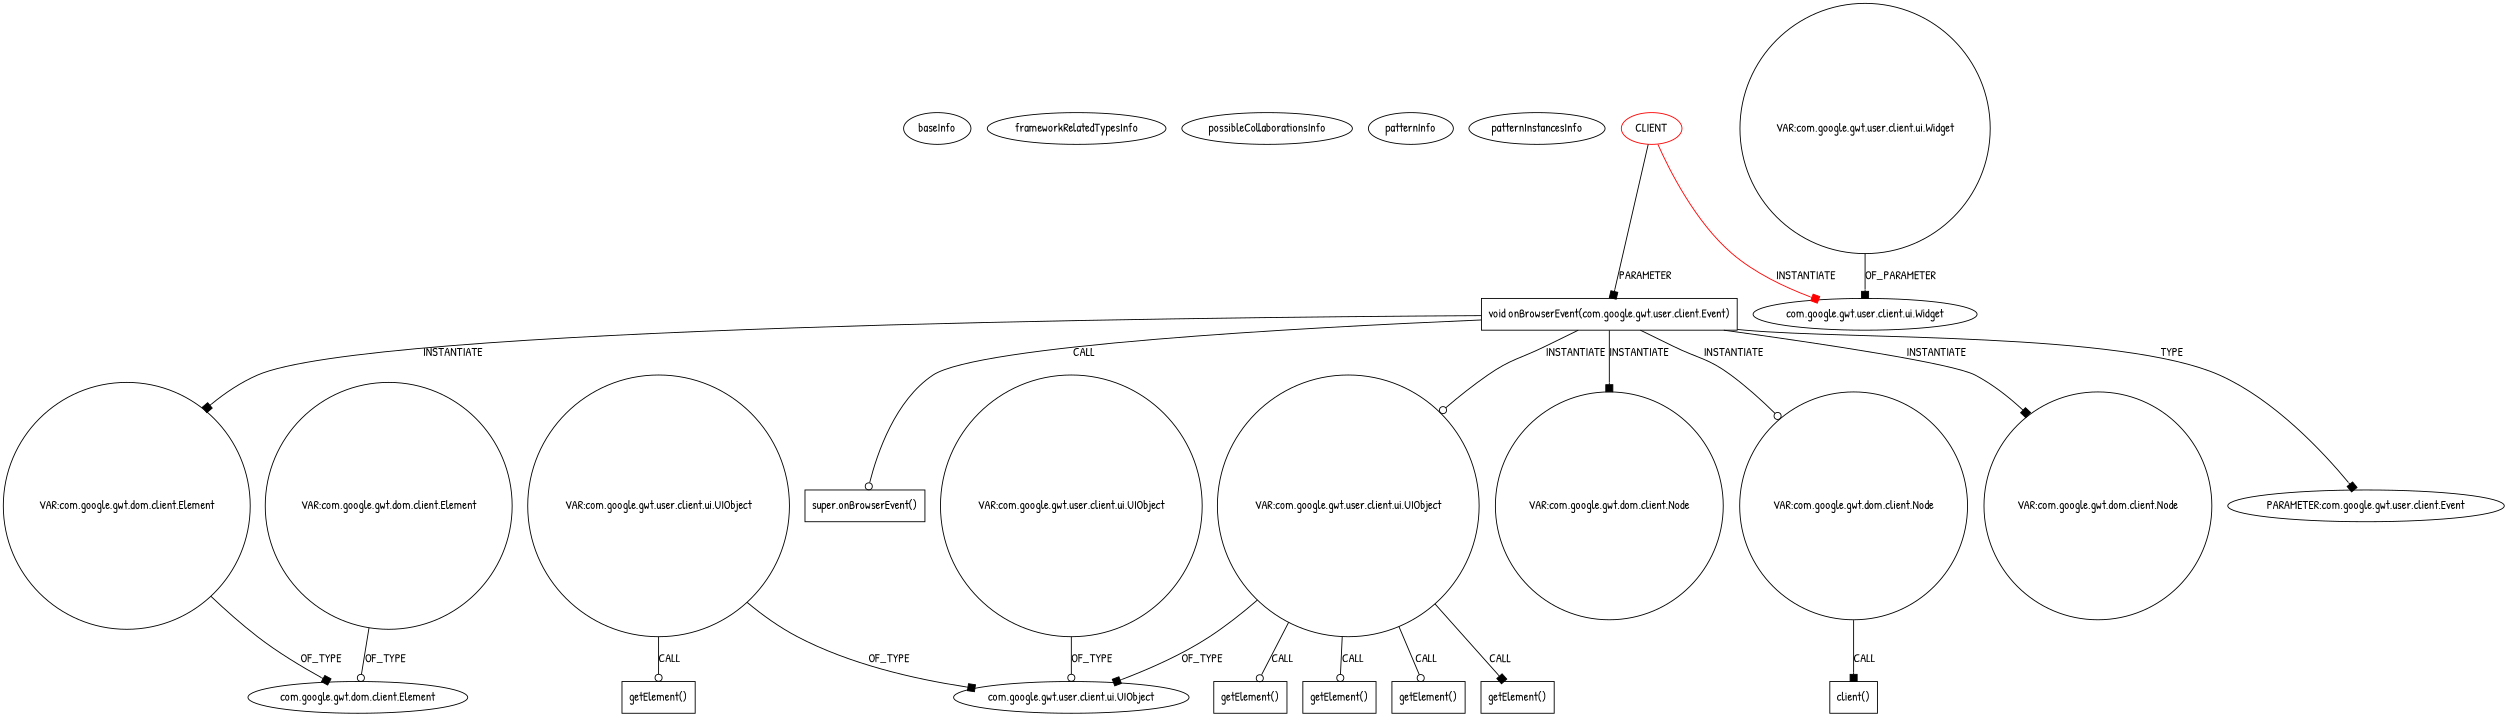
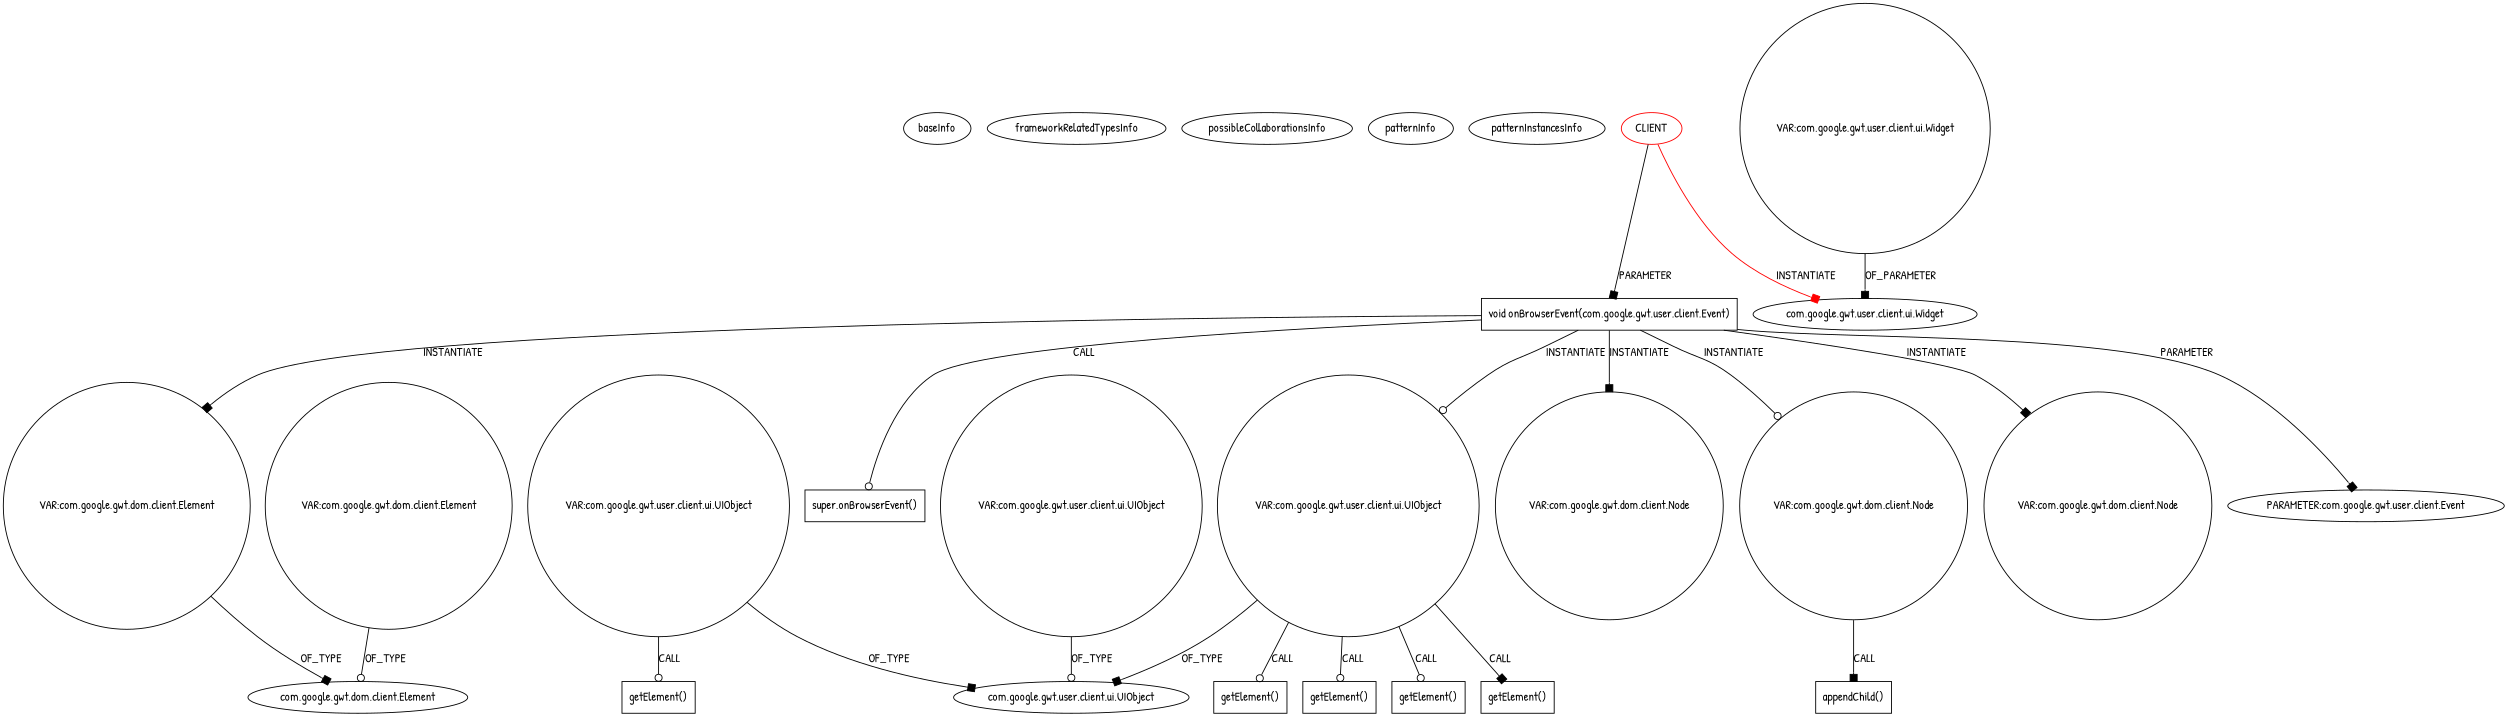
edge "void onBrowserEvent(com.google.gwt.user.client.Event)" -> "PARAMETER:com.google.gwt.user.client.Event": label "TYPE" -> "PARAMETER"
node "client()": label "client()" -> "appendChild()"
